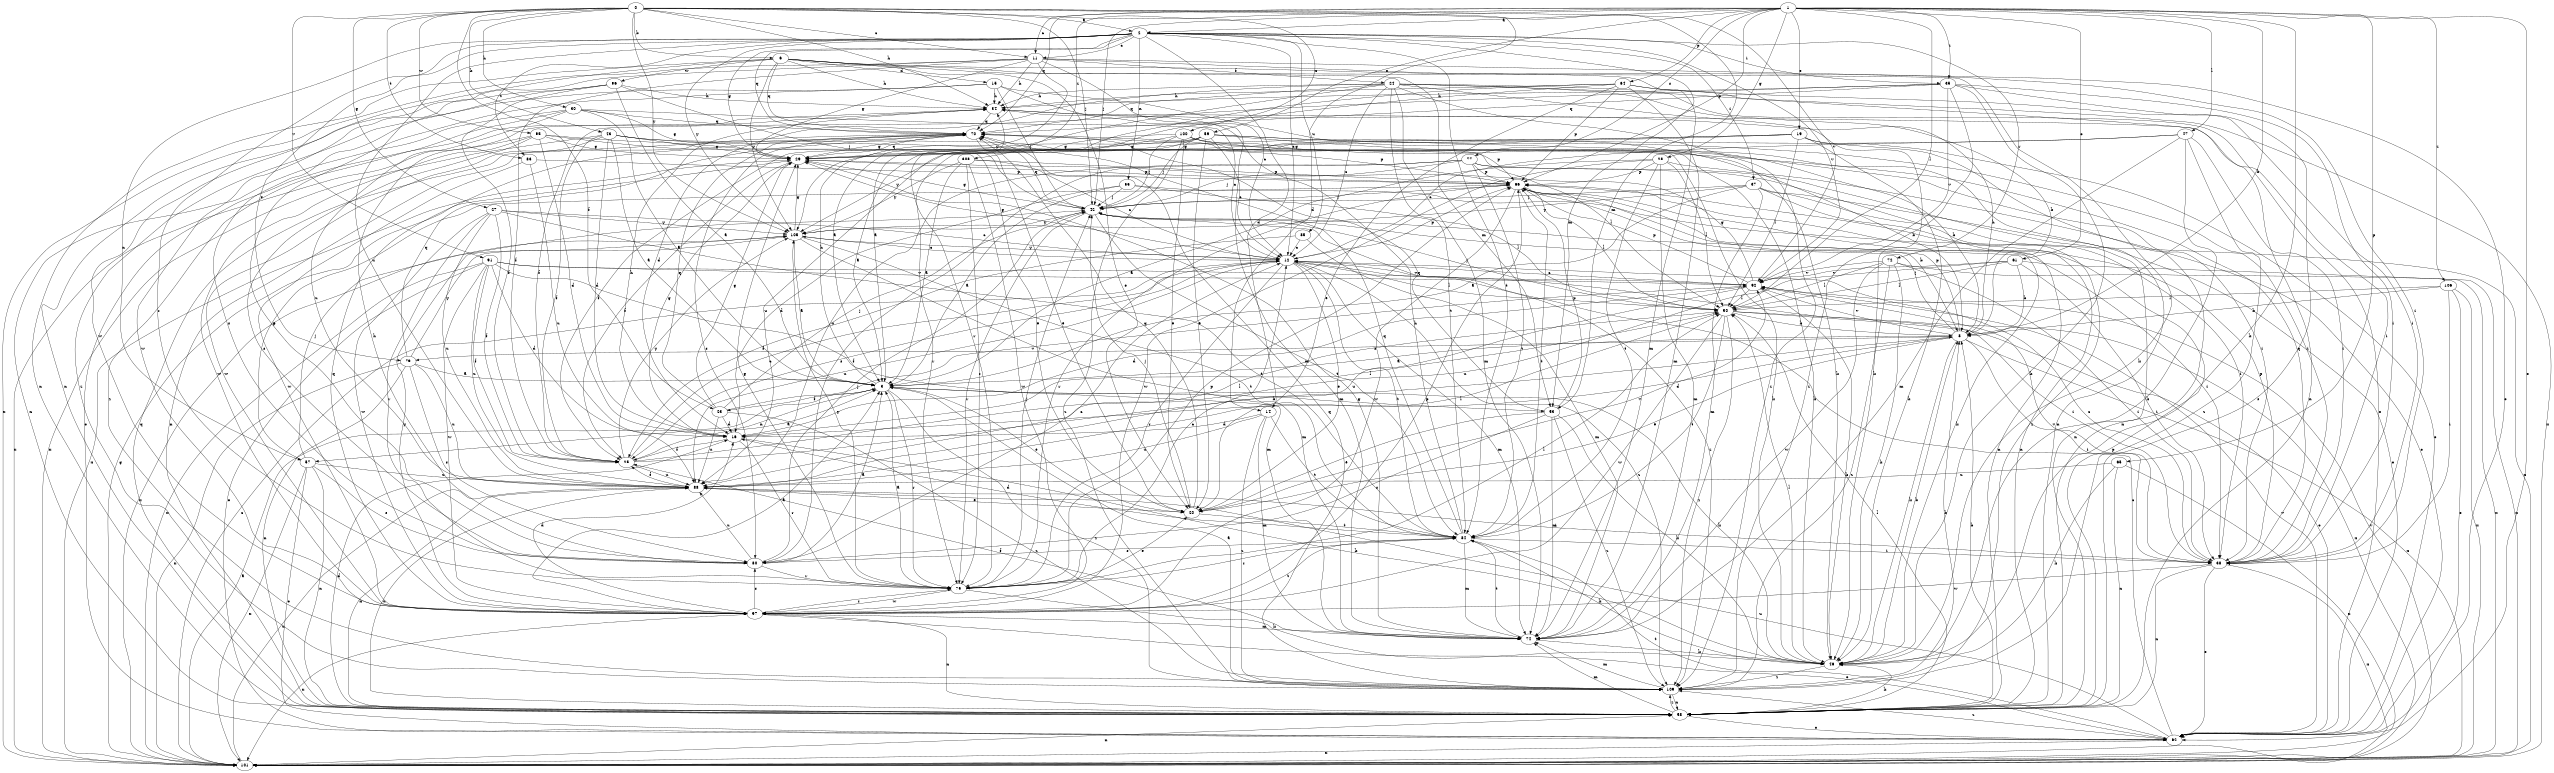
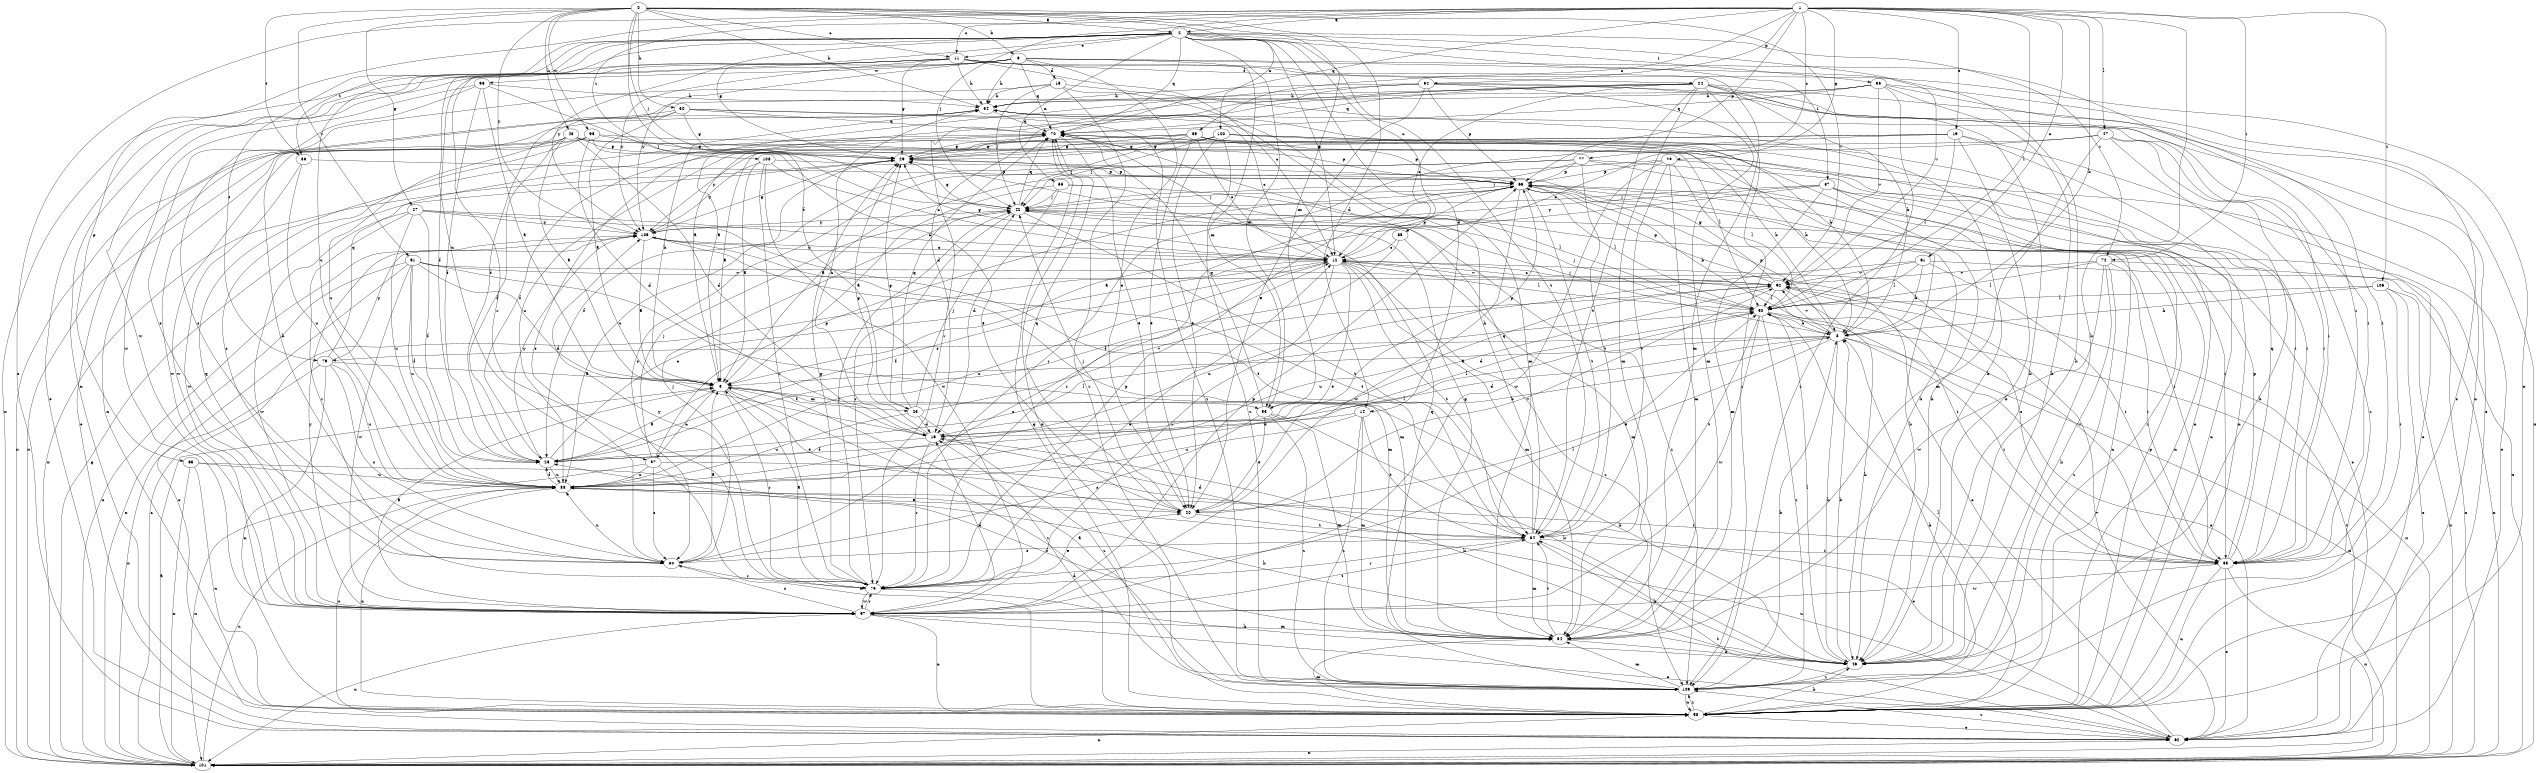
edge "1" -> "35": now "1" -> "72"
node "308": label "308" -> "108"
node "74": label "74" -> "54"
